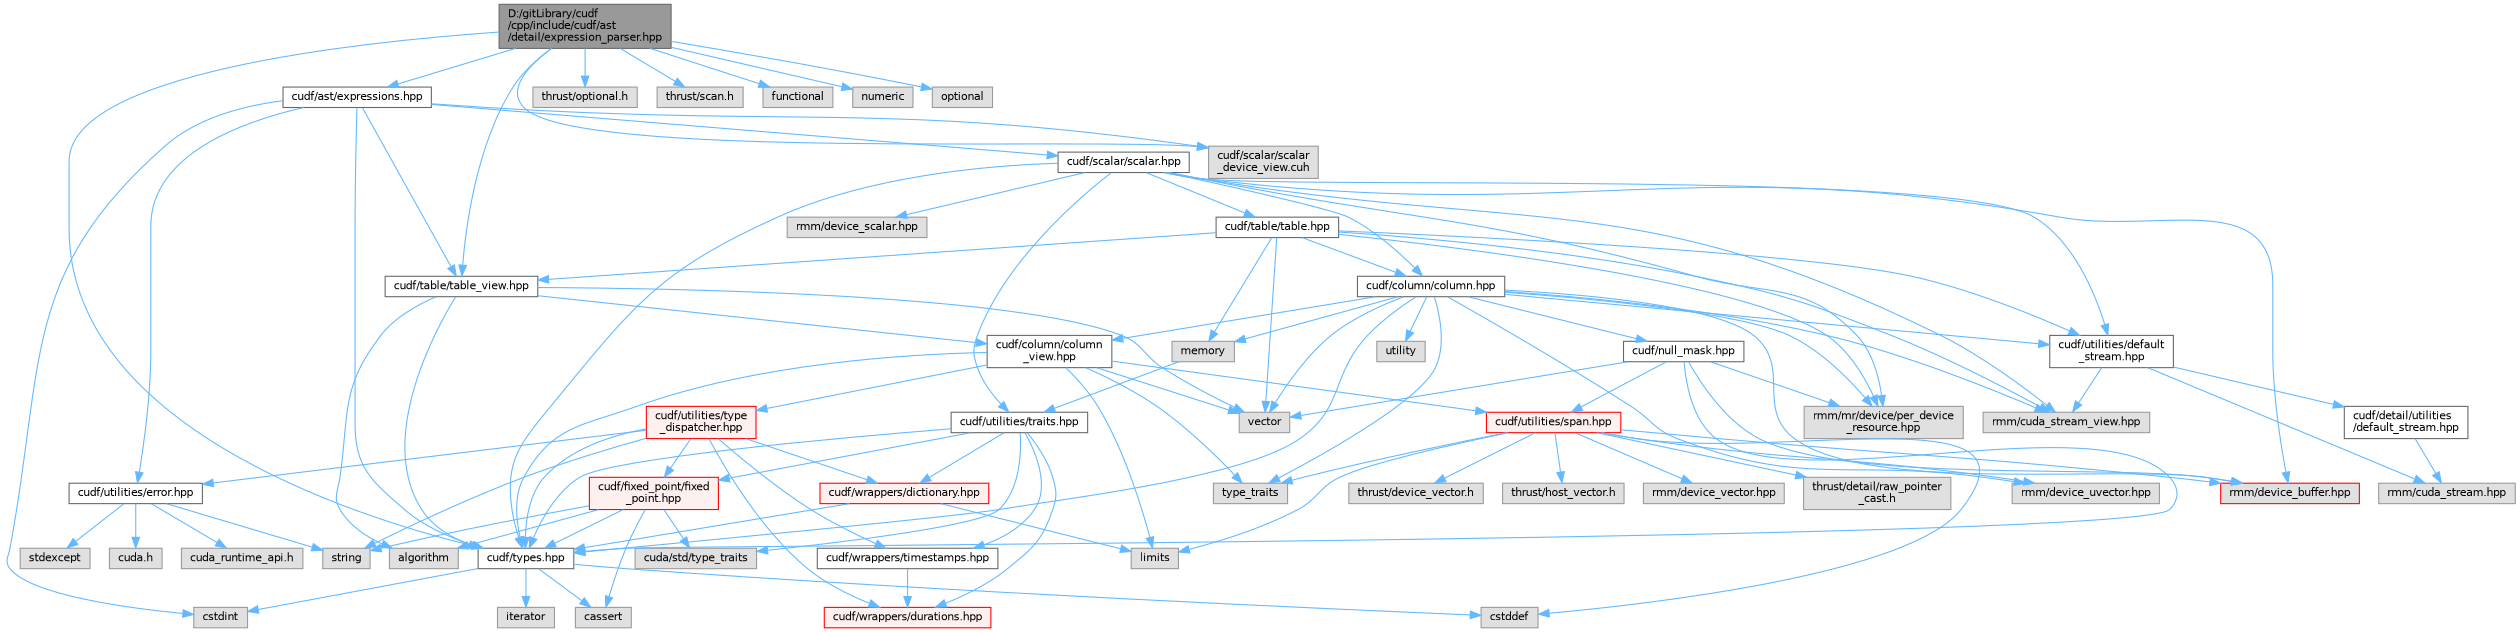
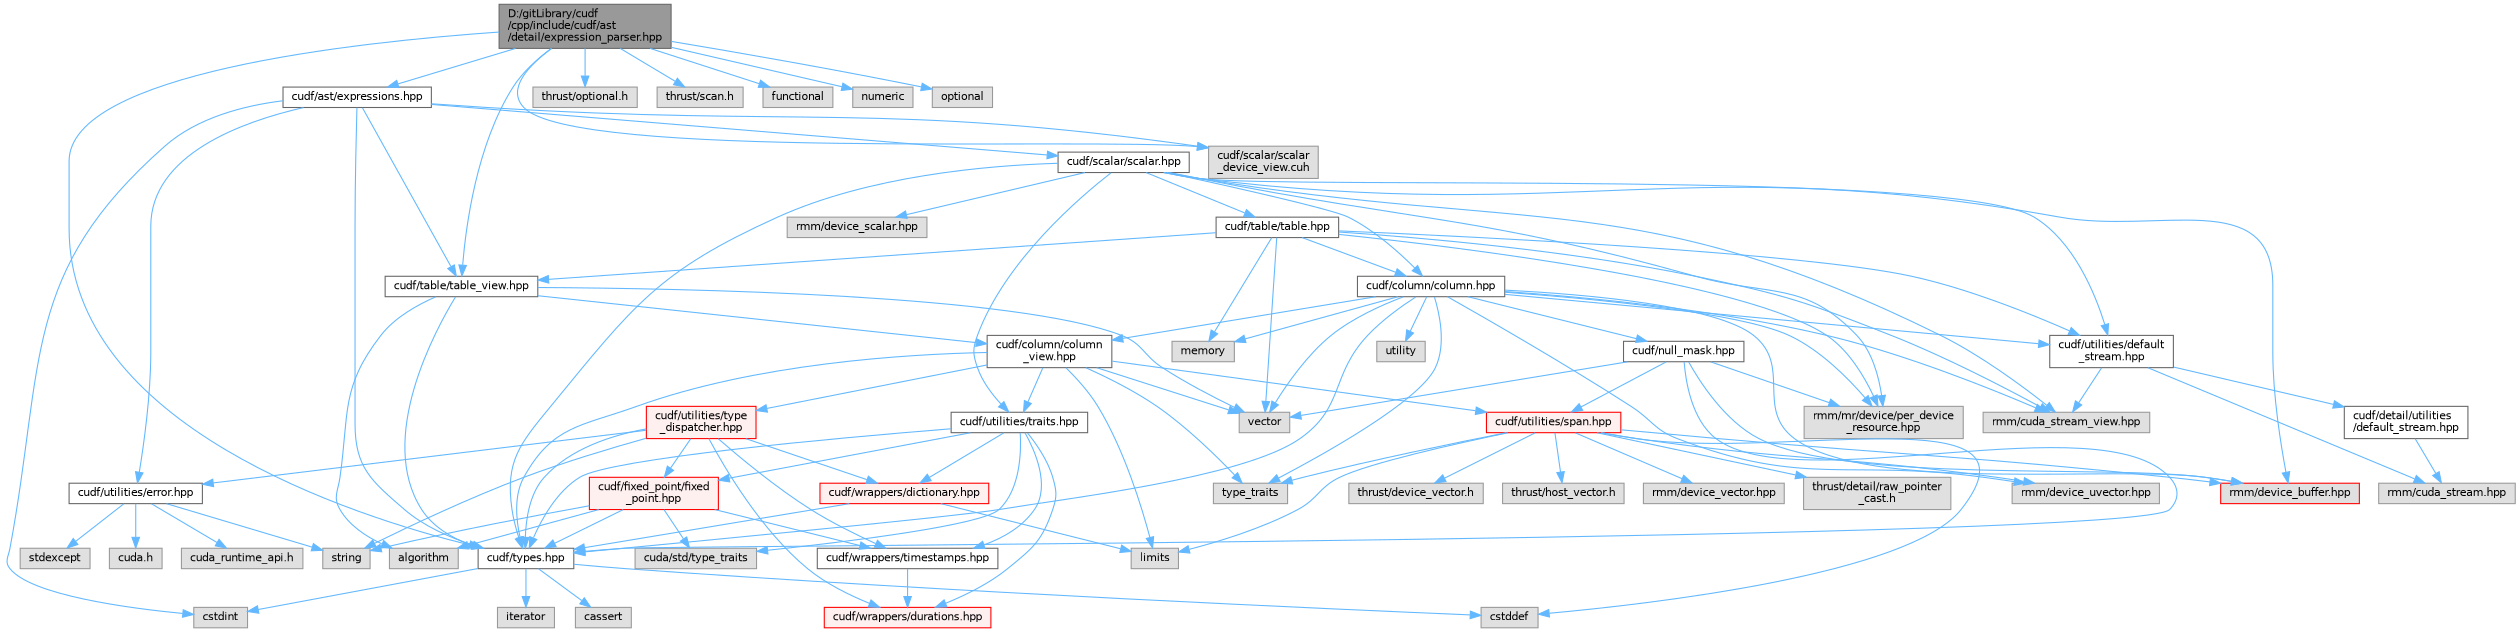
edge "memory" -> "cudf/utilities/traits.hpp": now "cudf/column/column _view.hpp" -> "cudf/utilities/traits.hpp"
edge "cudf/fixed_point/fixed _point.hpp" -> "cassert": now "cudf/fixed_point/fixed _point.hpp" -> "cudf/wrappers/timestamps.hpp"
